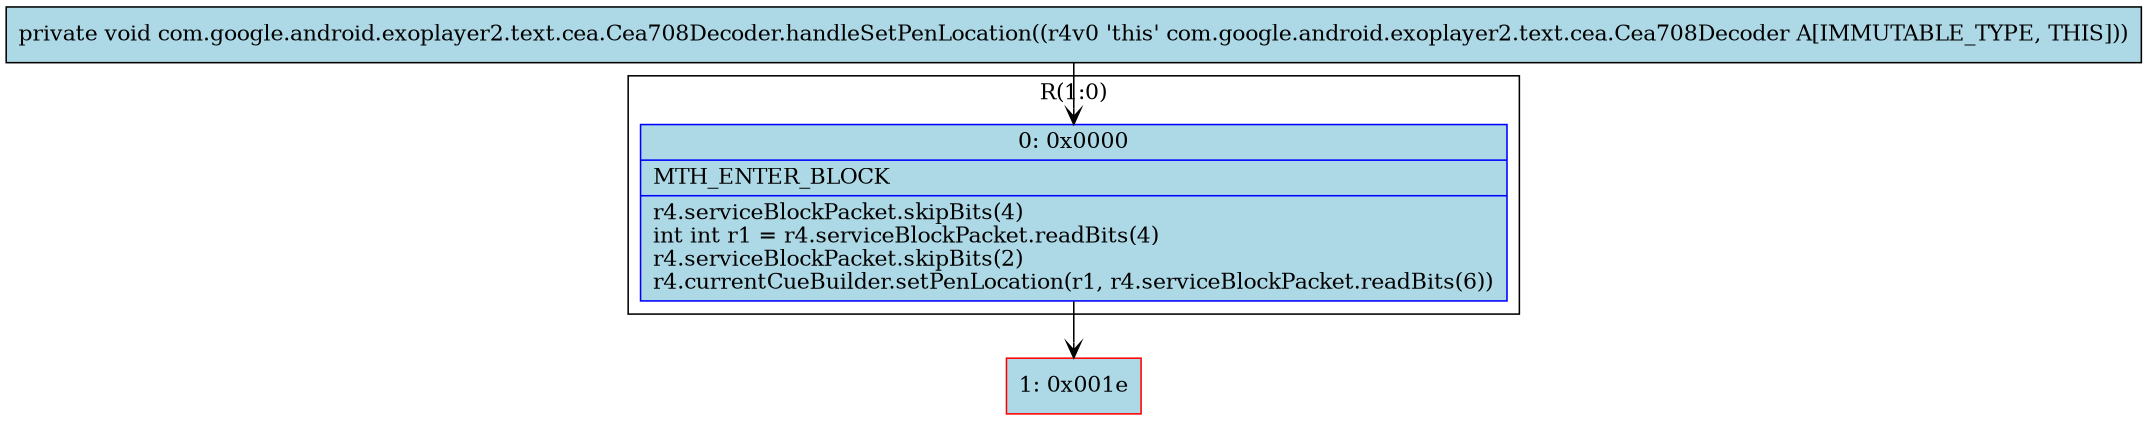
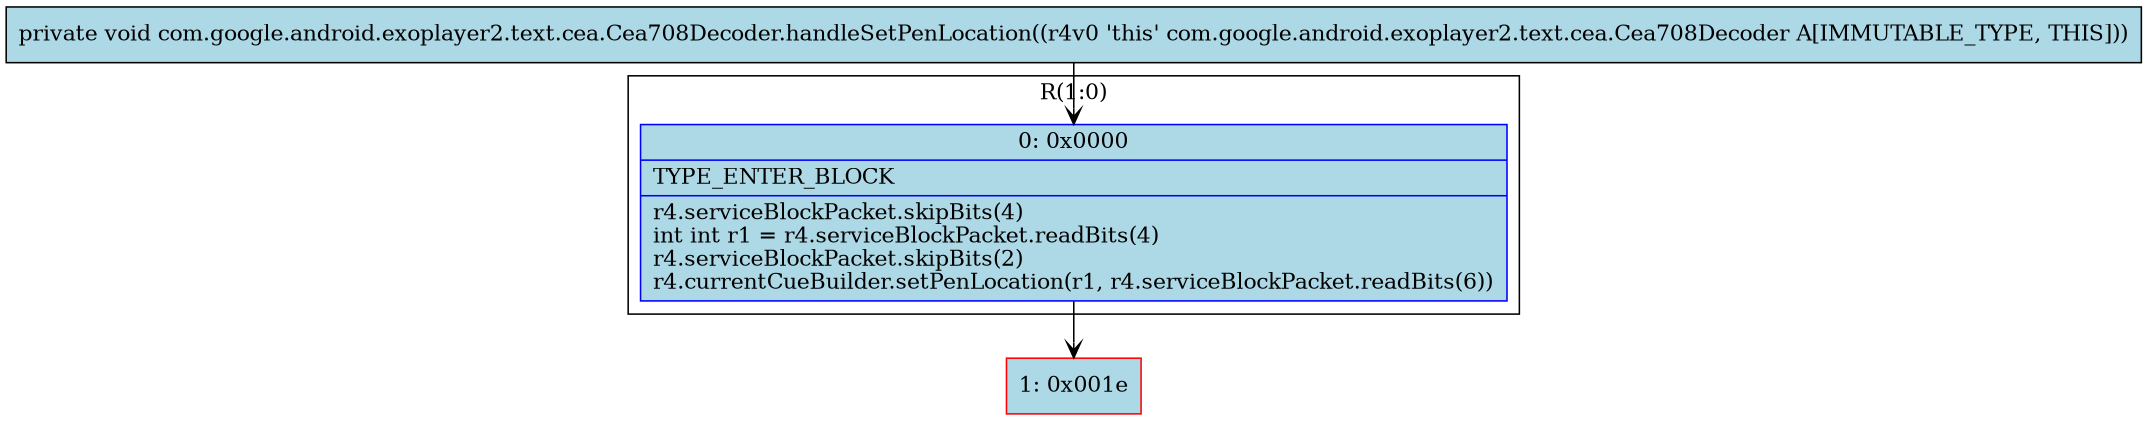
node "0: 0x0000": text "MTH_ENTER_BLOCK" -> "TYPE_ENTER_BLOCK"
